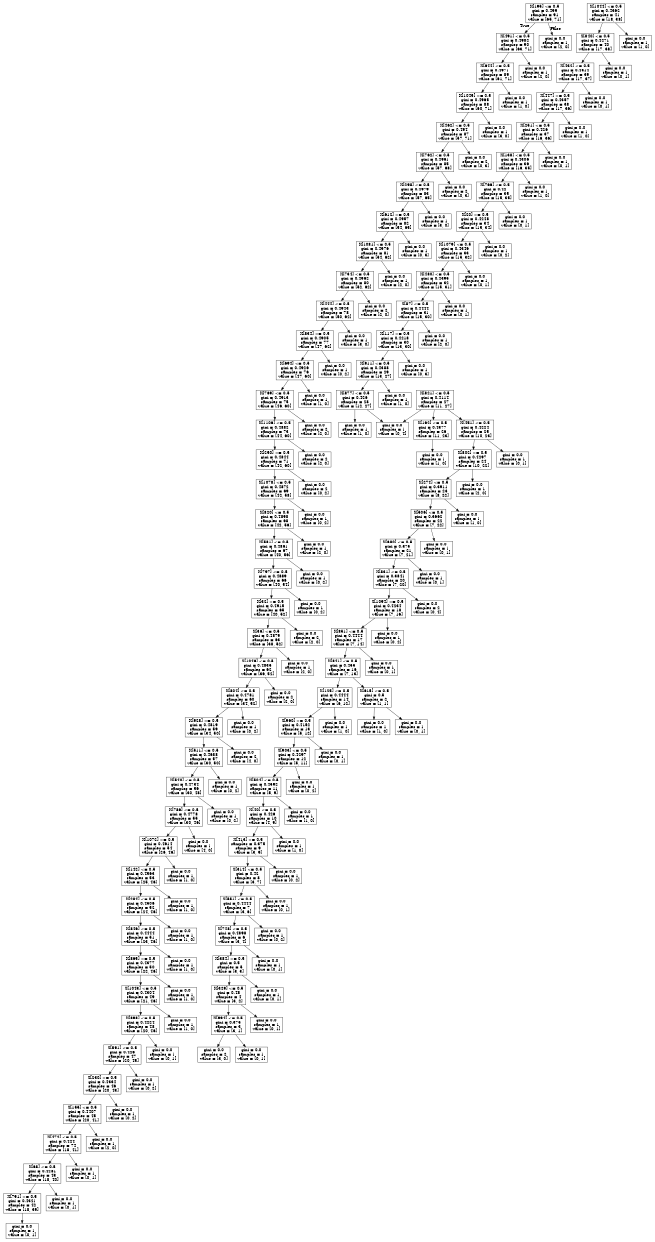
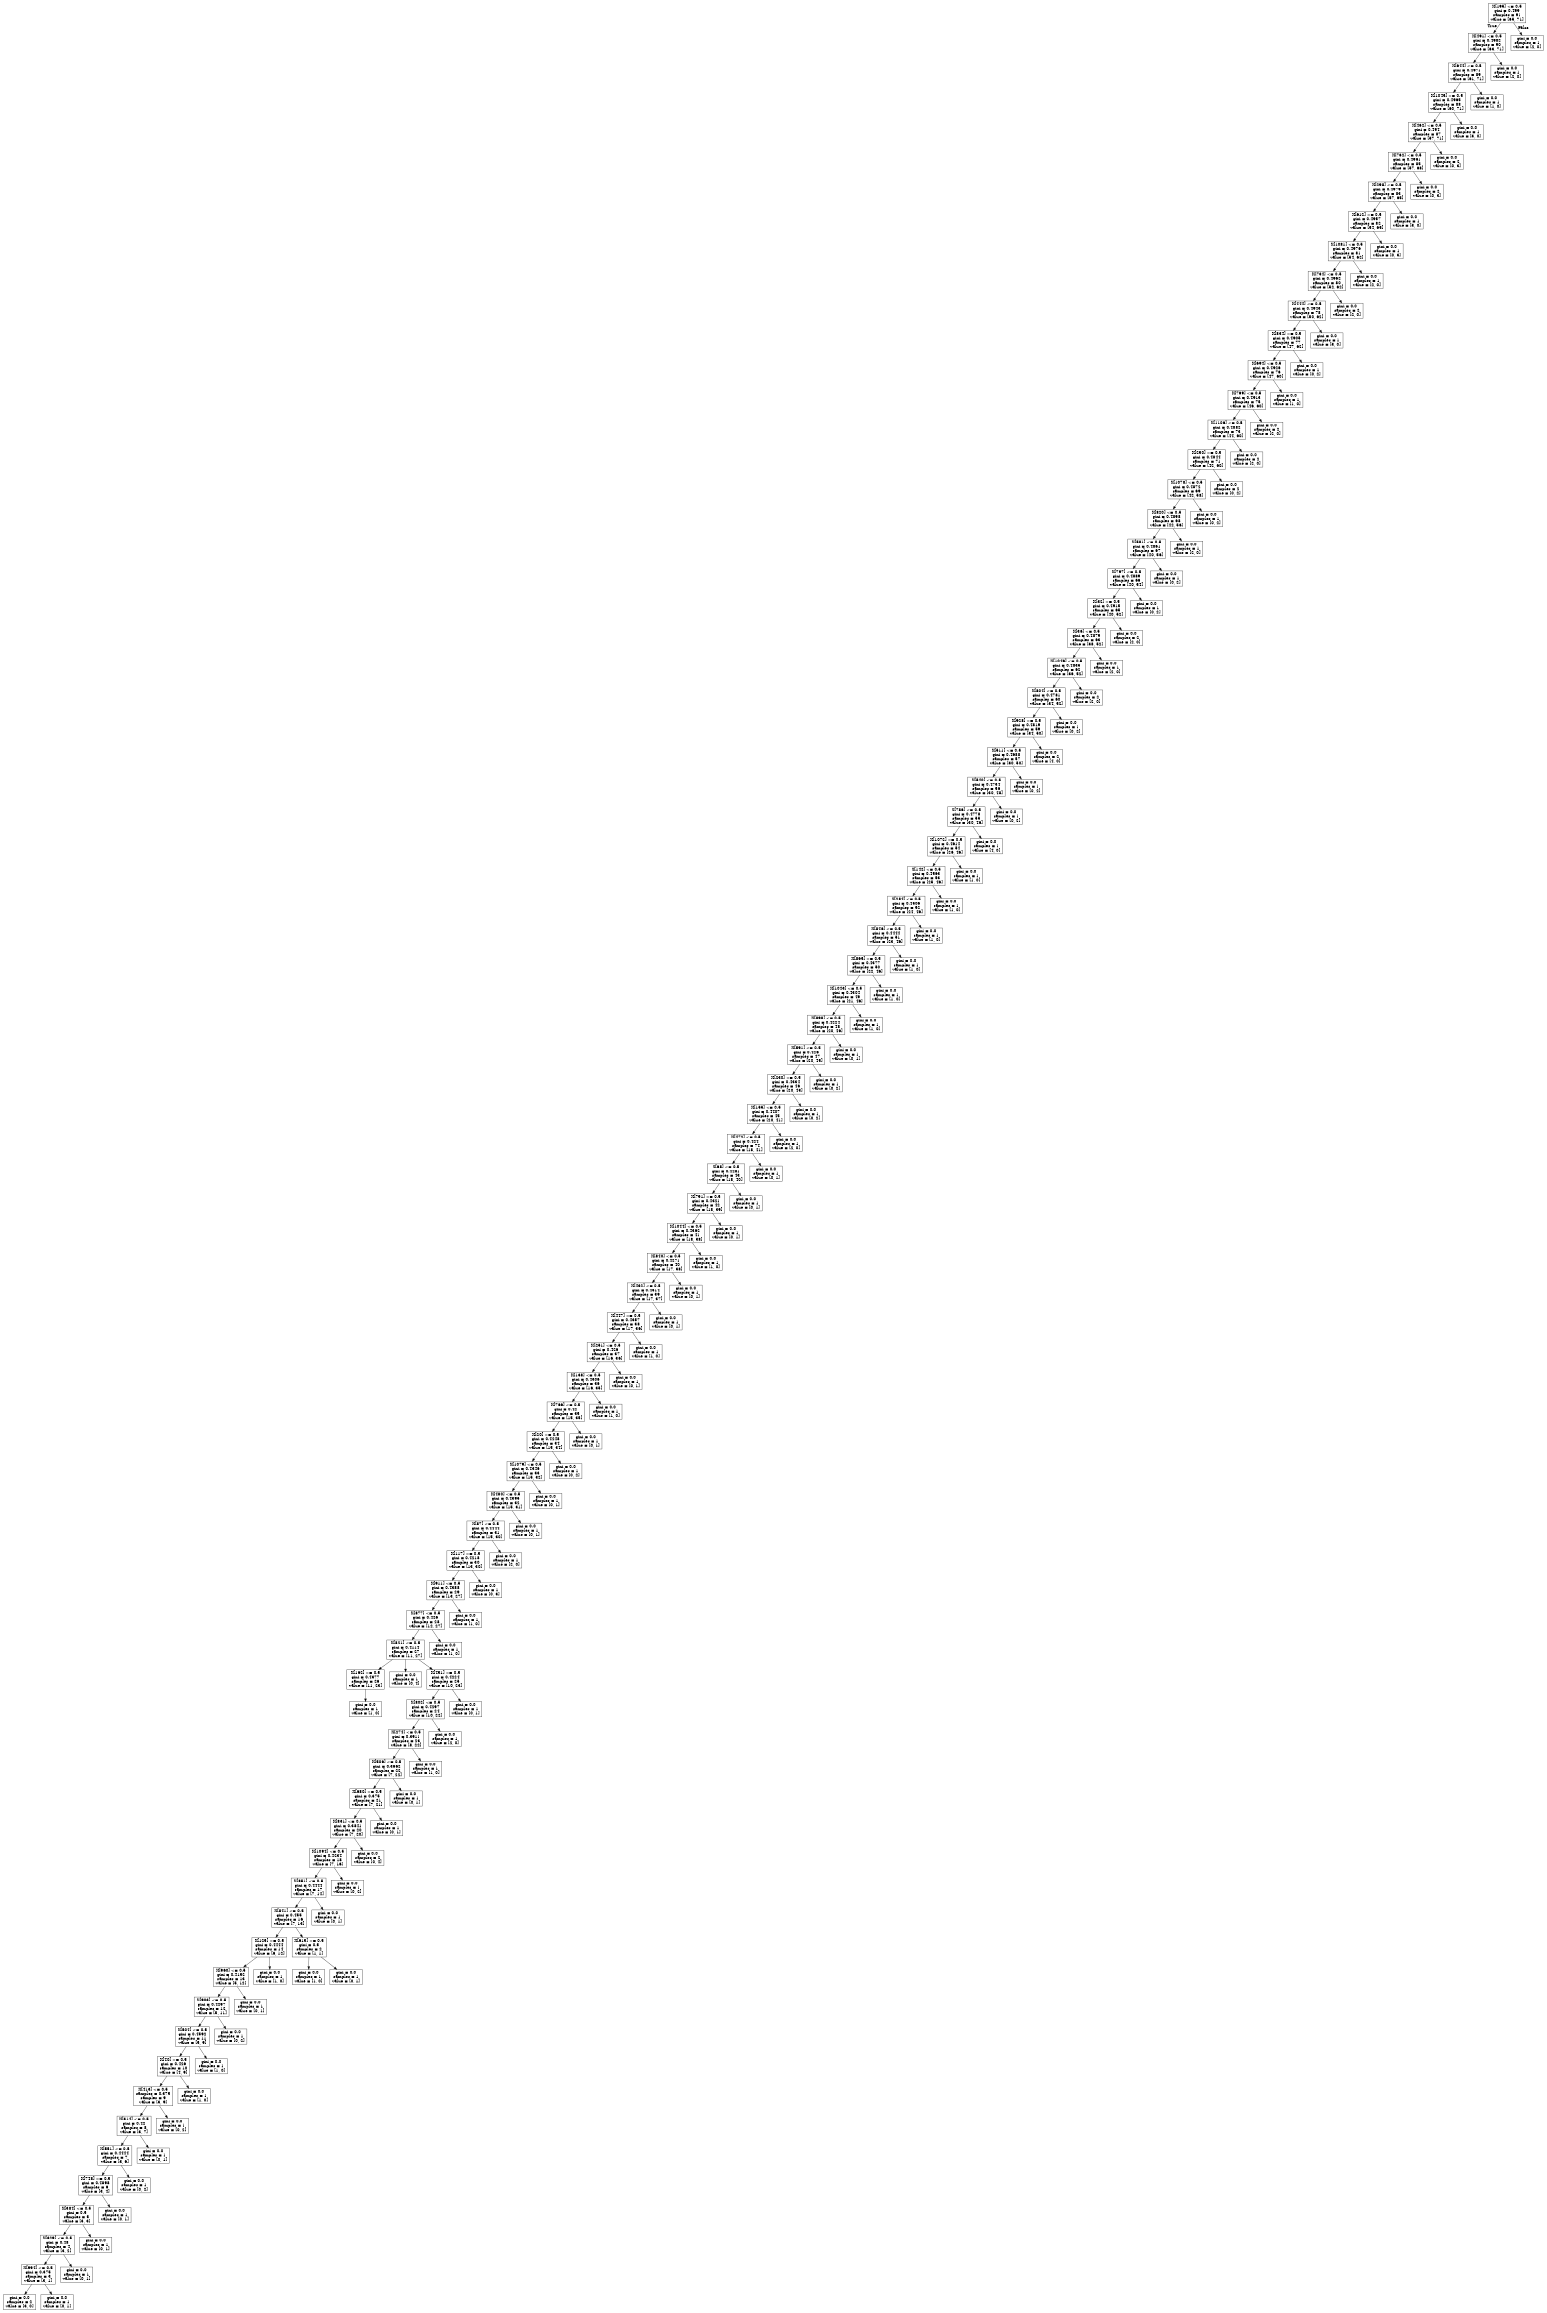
edge "X[877] <= 0.5 gini = 0.426 samples = 28 value = [12, 27]" -> "gini = 0.0 samples = 1 value = [0, 4]": now "X[877] <= 0.5 gini = 0.426 samples = 28 value = [12, 27]" -> "X[821] <= 0.5 gini = 0.4114 samples = 27 value = [11, 27]"
edge "X[791] <= 0.5 gini = 0.4321 samples = 42 value = [18, 39]" -> "X[1044] <= 0.5 gini = 0.4362 samples = 41 value = [18, 38]": added
